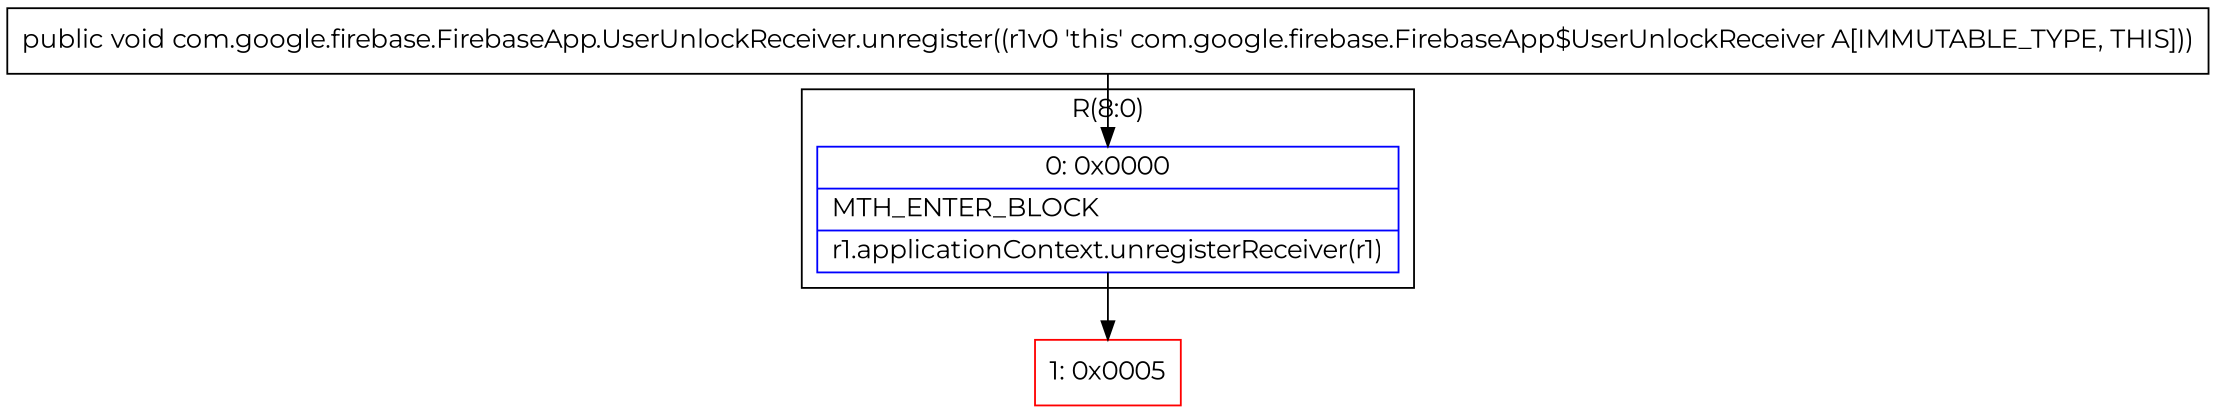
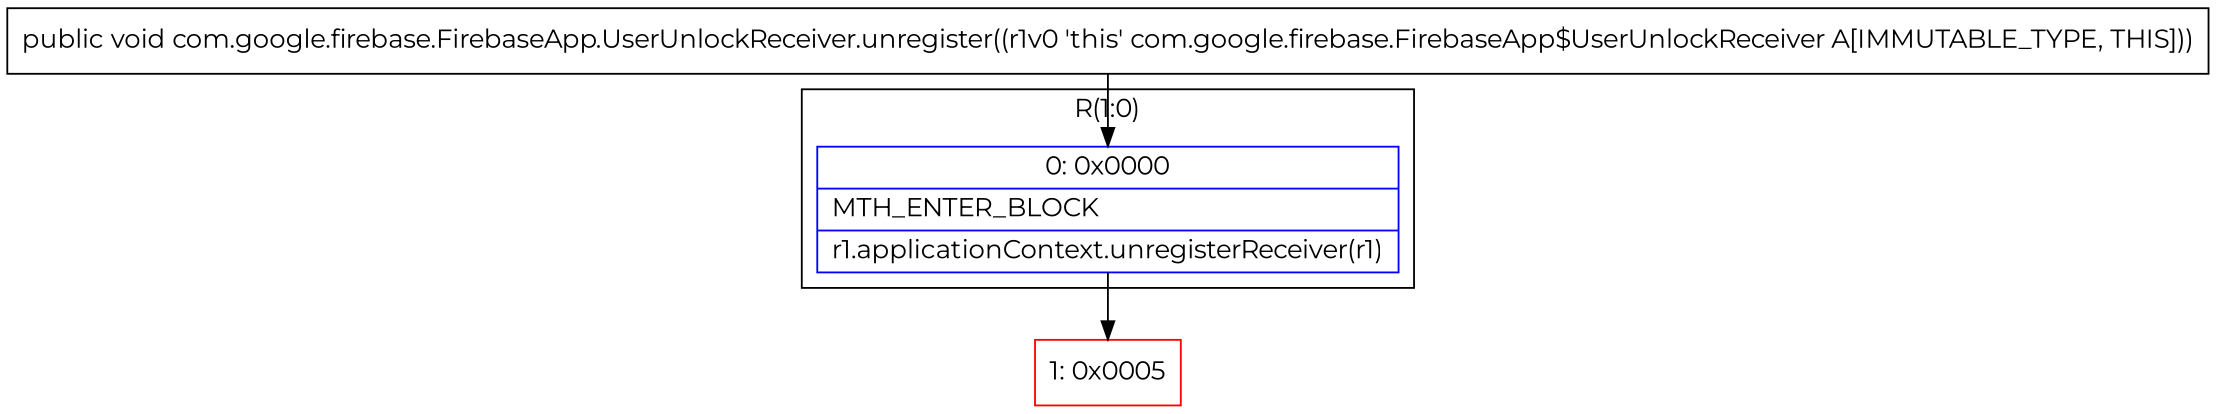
cluster "R(8:0)": label "R(8:0)" -> "R(1:0)"
